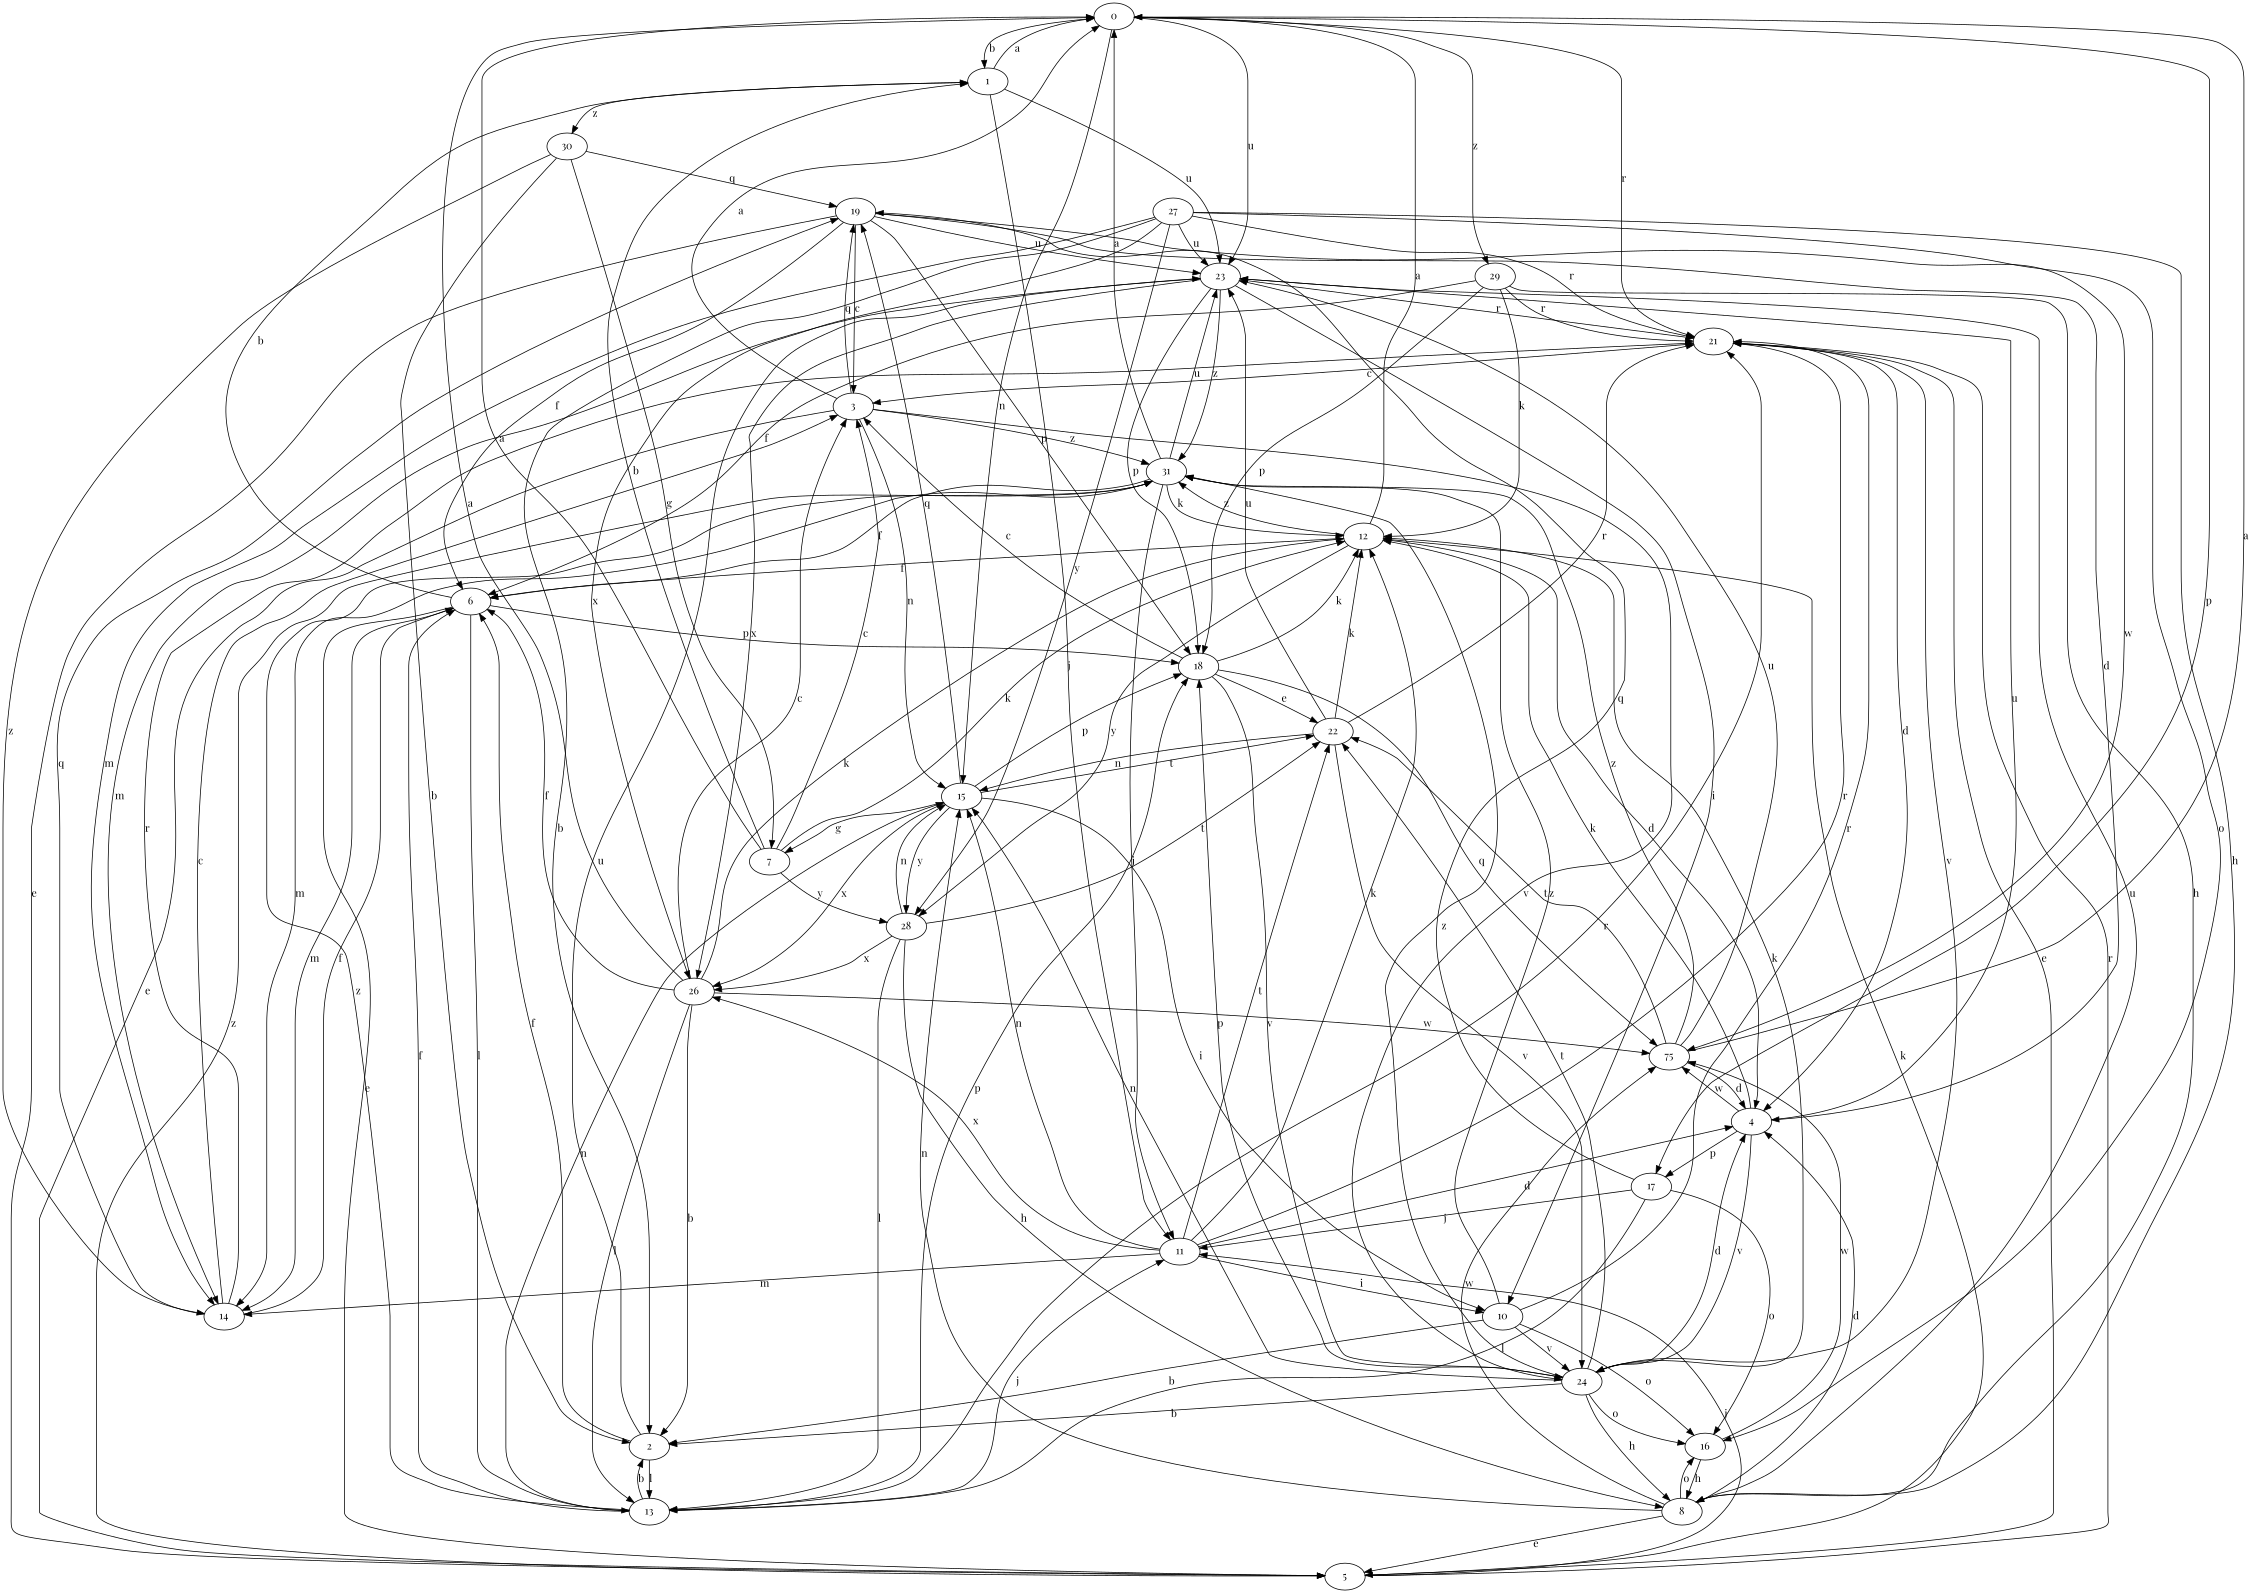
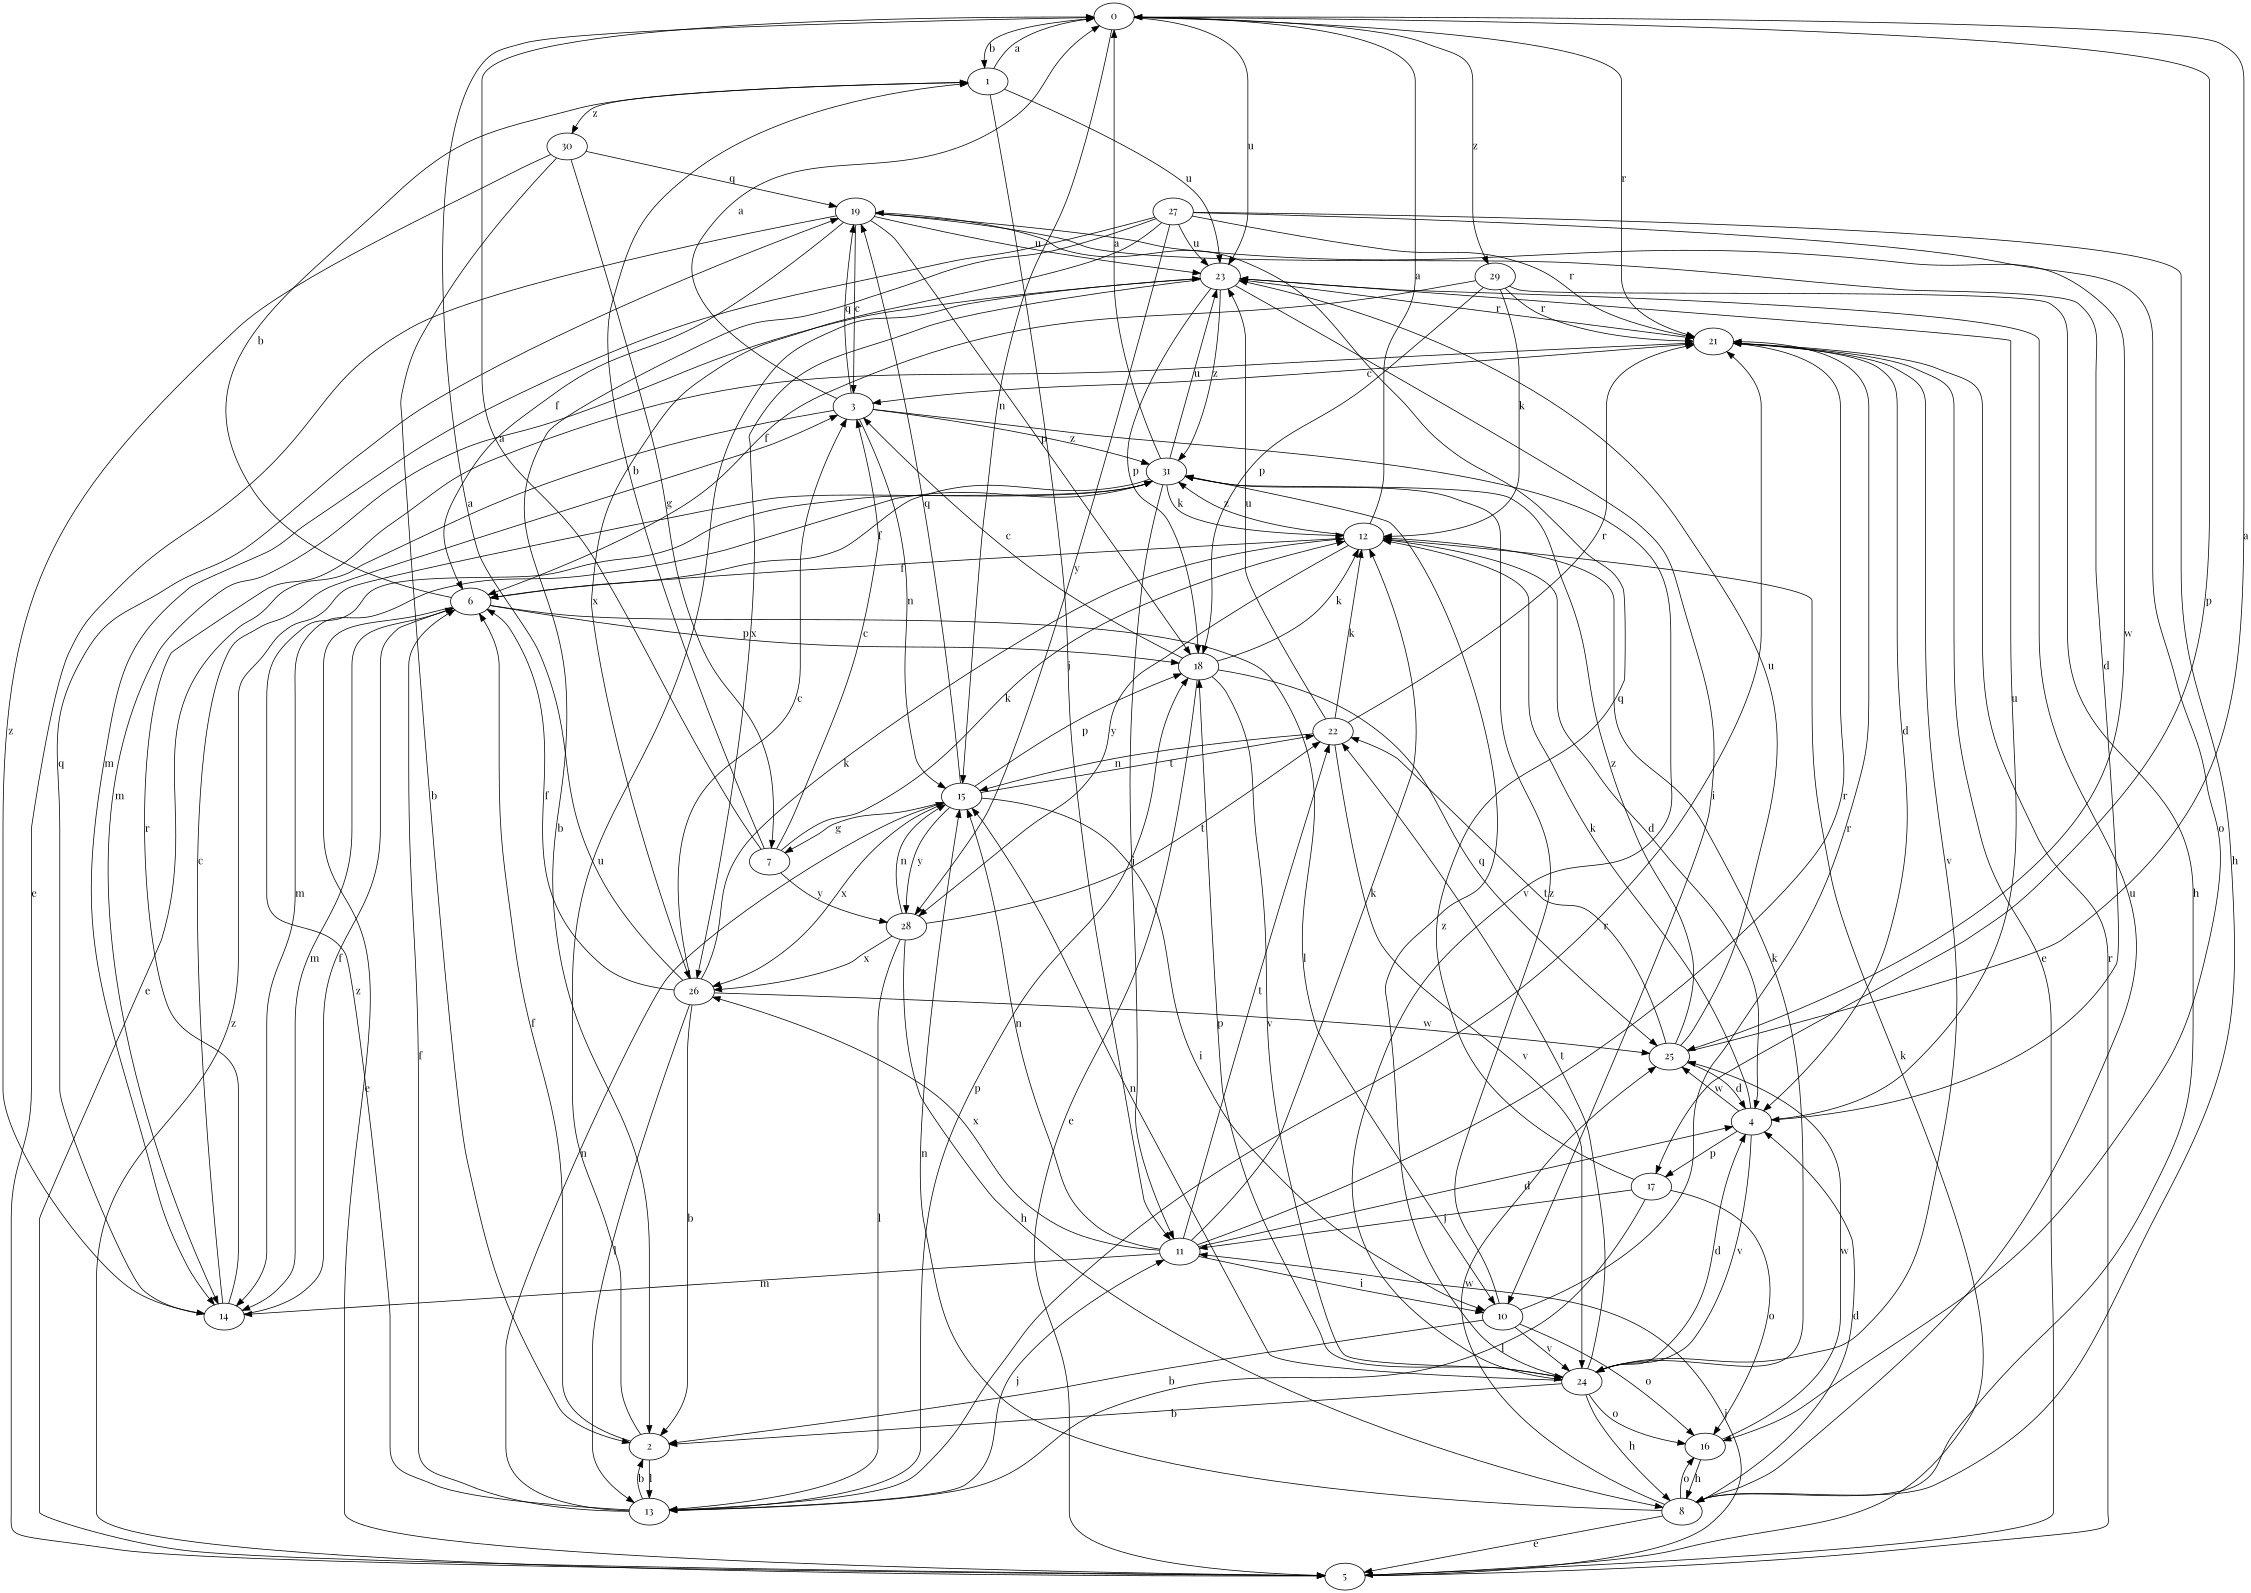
edge "18" -> "22": now "18" -> "5"
node "75": label "75" -> "25"
edge "6" -> "13": now "6" -> "10"
